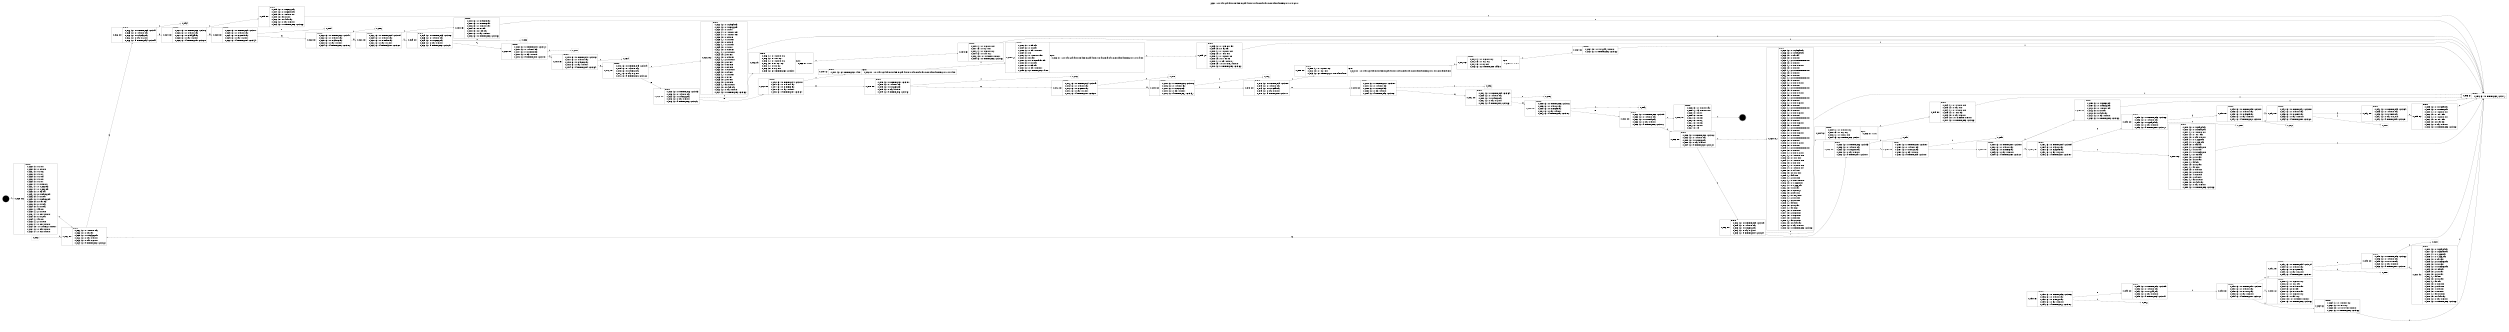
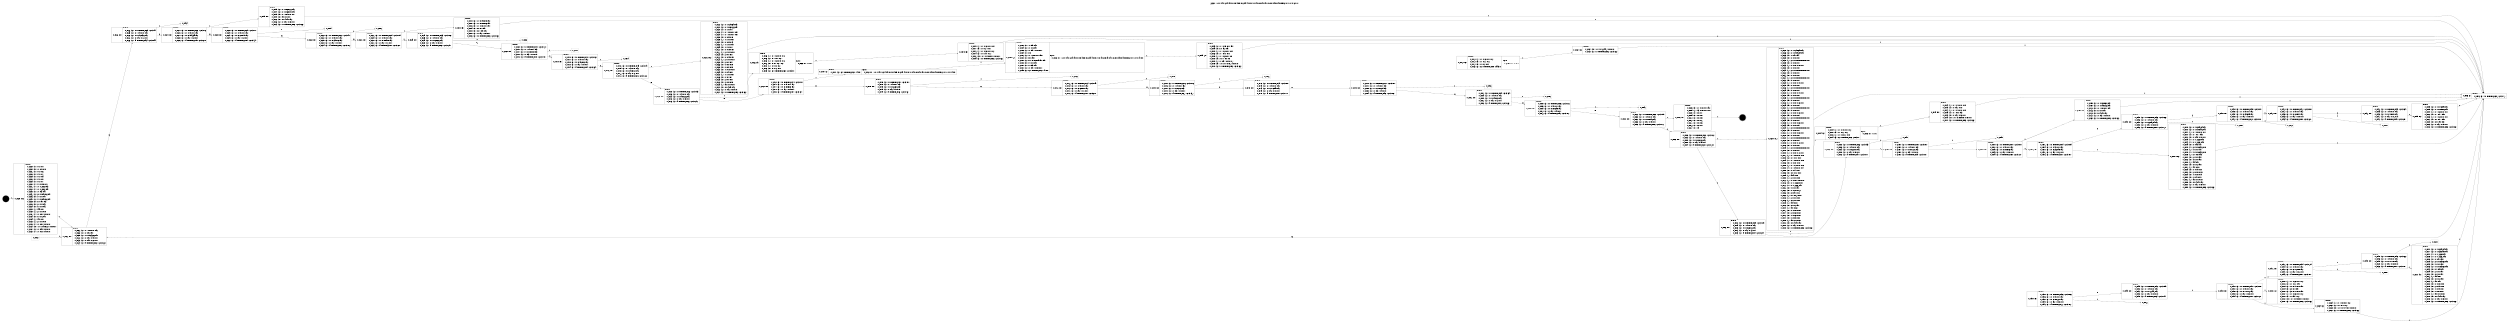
node "0x401d3c [12]": removed
